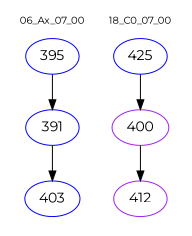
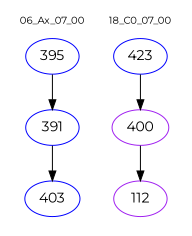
node "425": label "425" -> "423"
node "412": label "412" -> "112"
